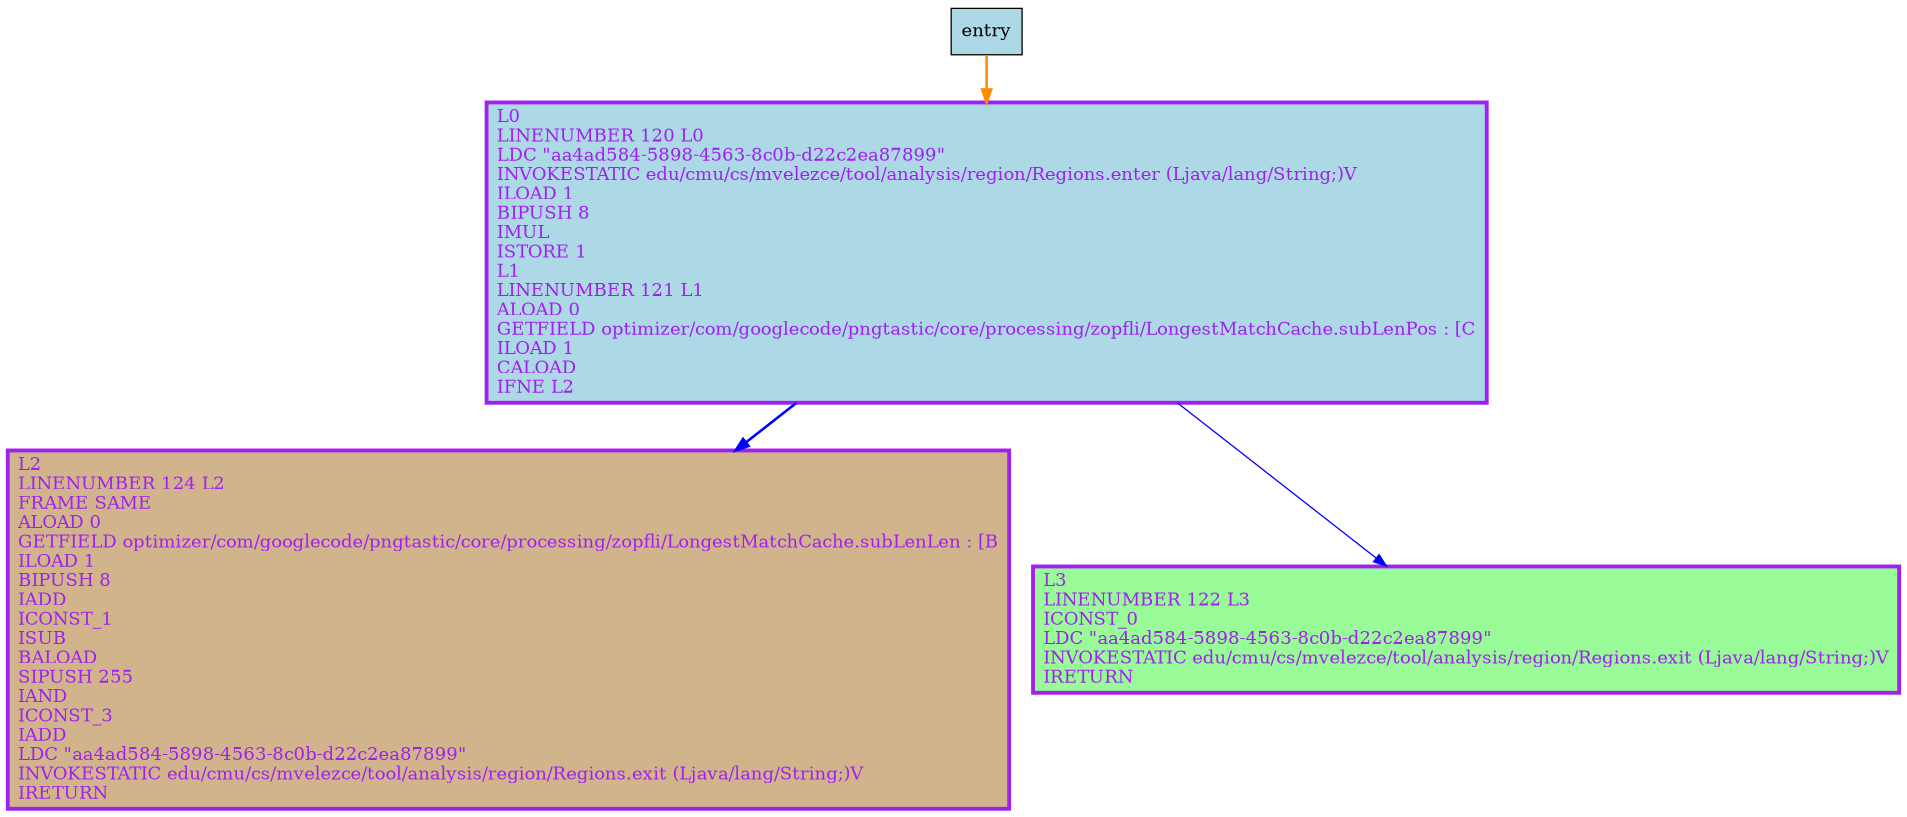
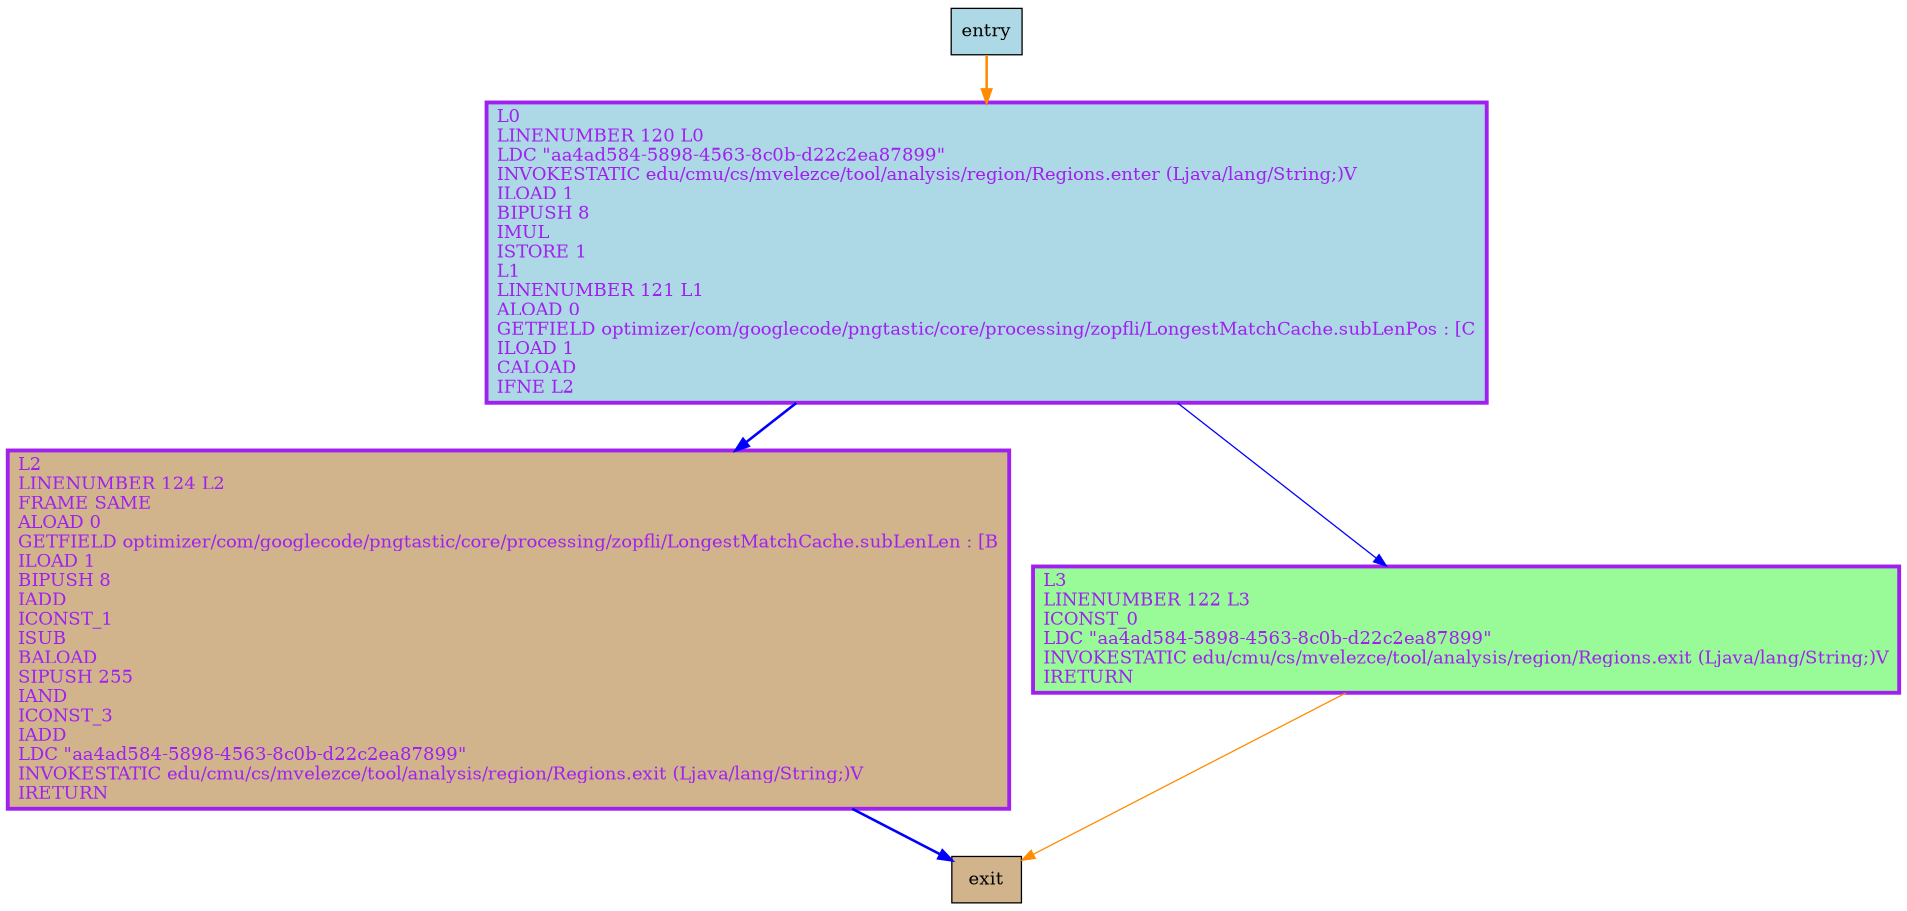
node "exit": added
